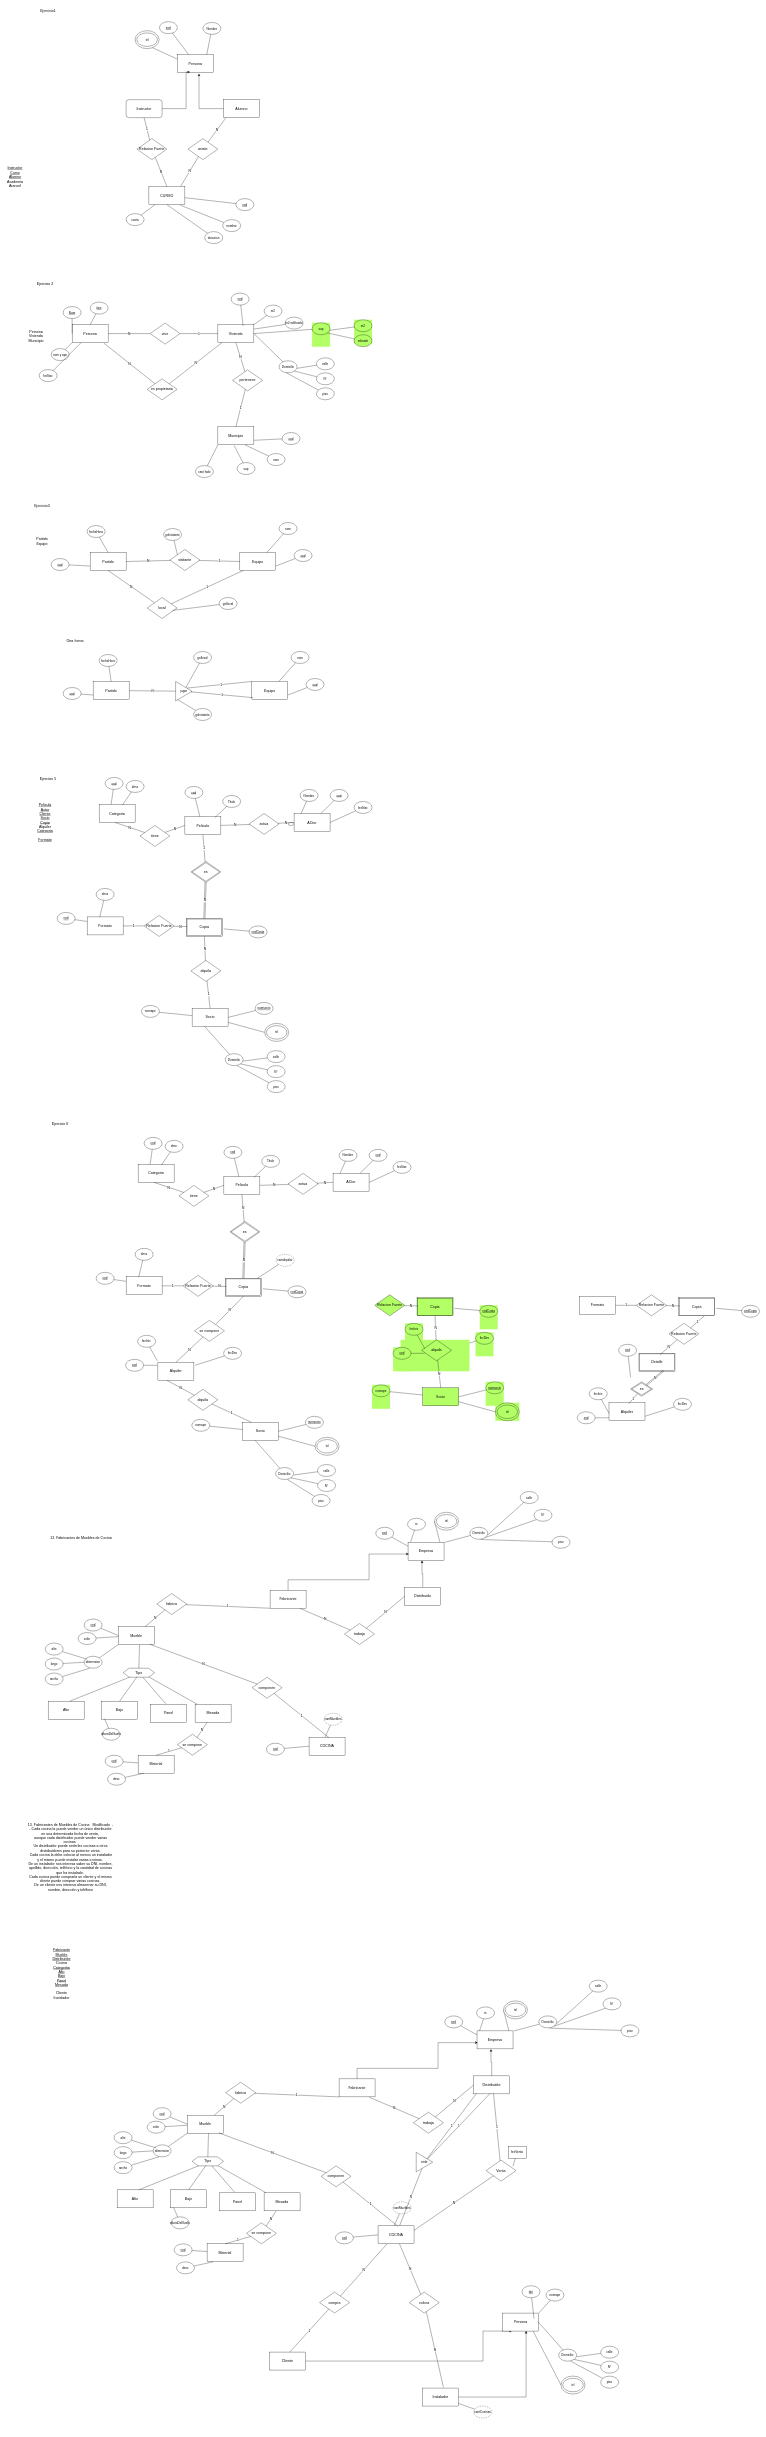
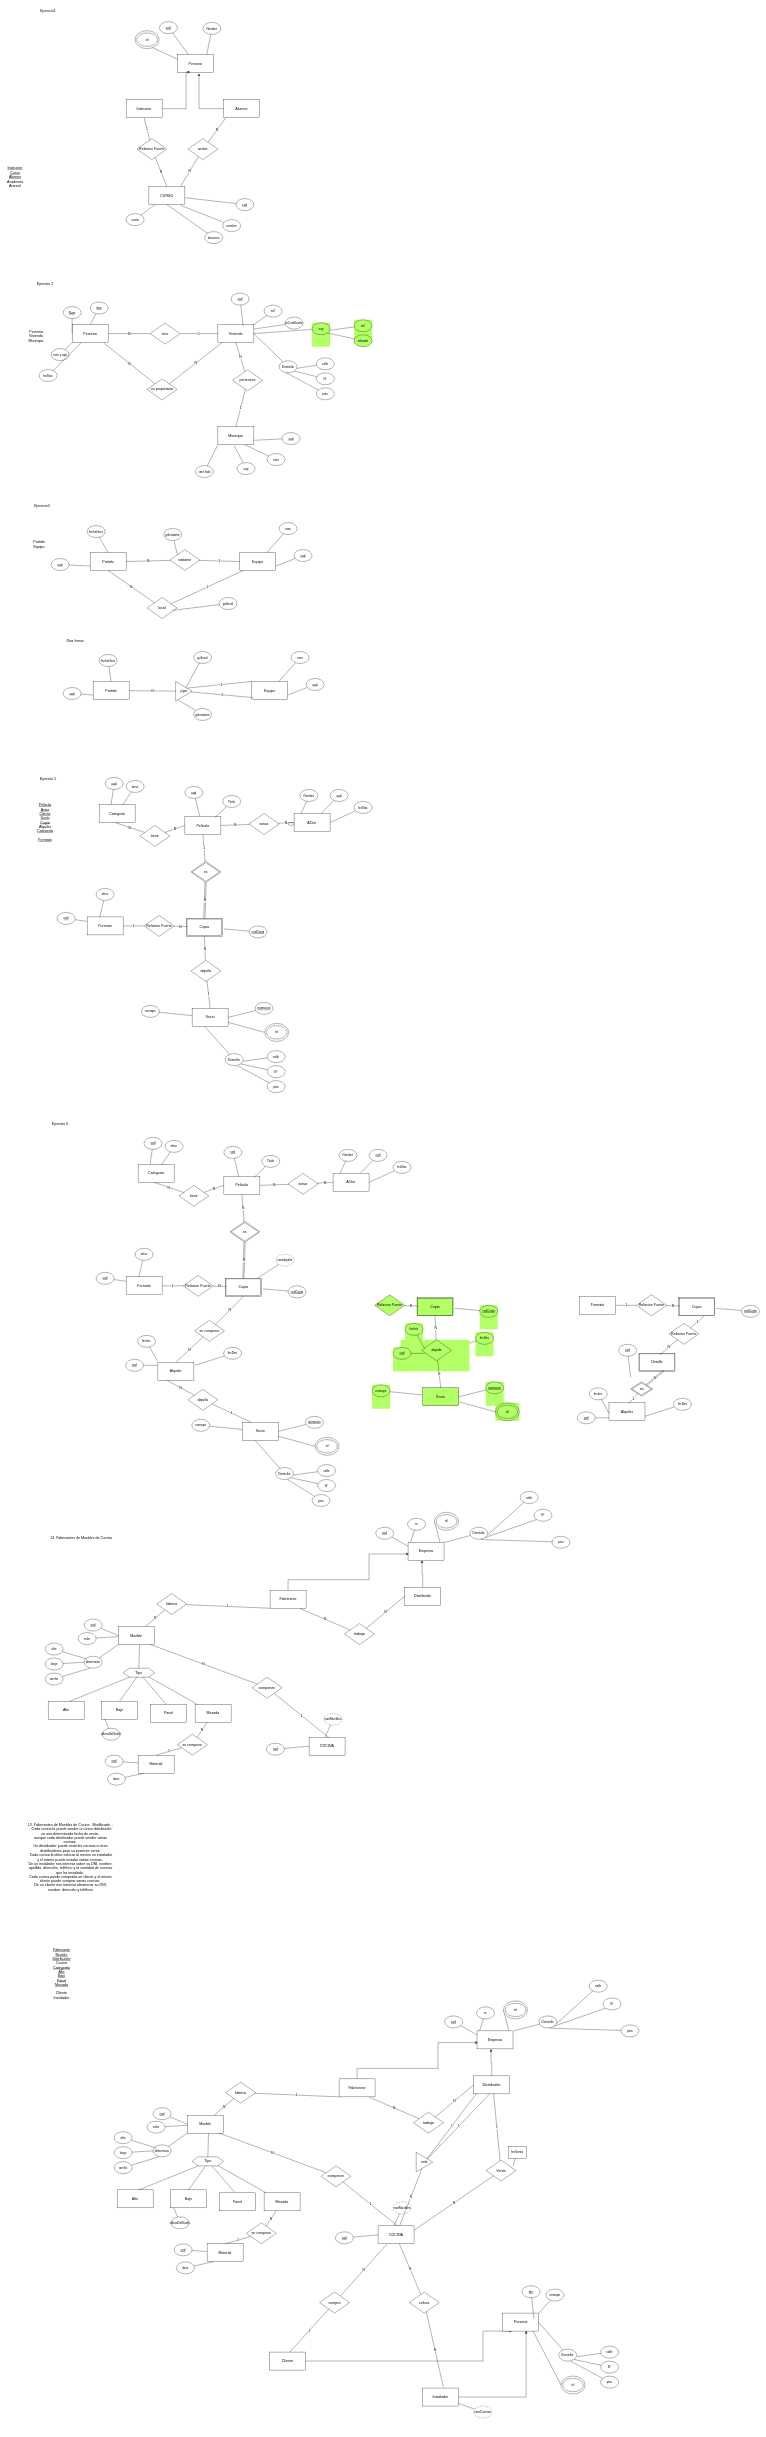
node "Instructor": shape rounded rectangle -> rectangle
node "Partido Equipo": moved (42, 543) -> (39, 546)
